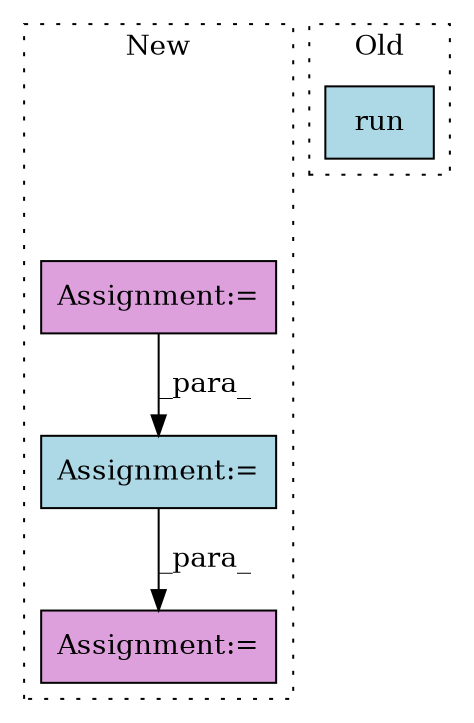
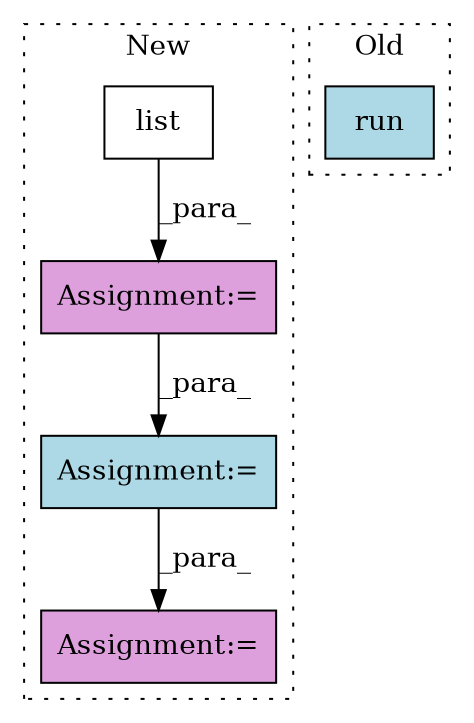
node "list": added
